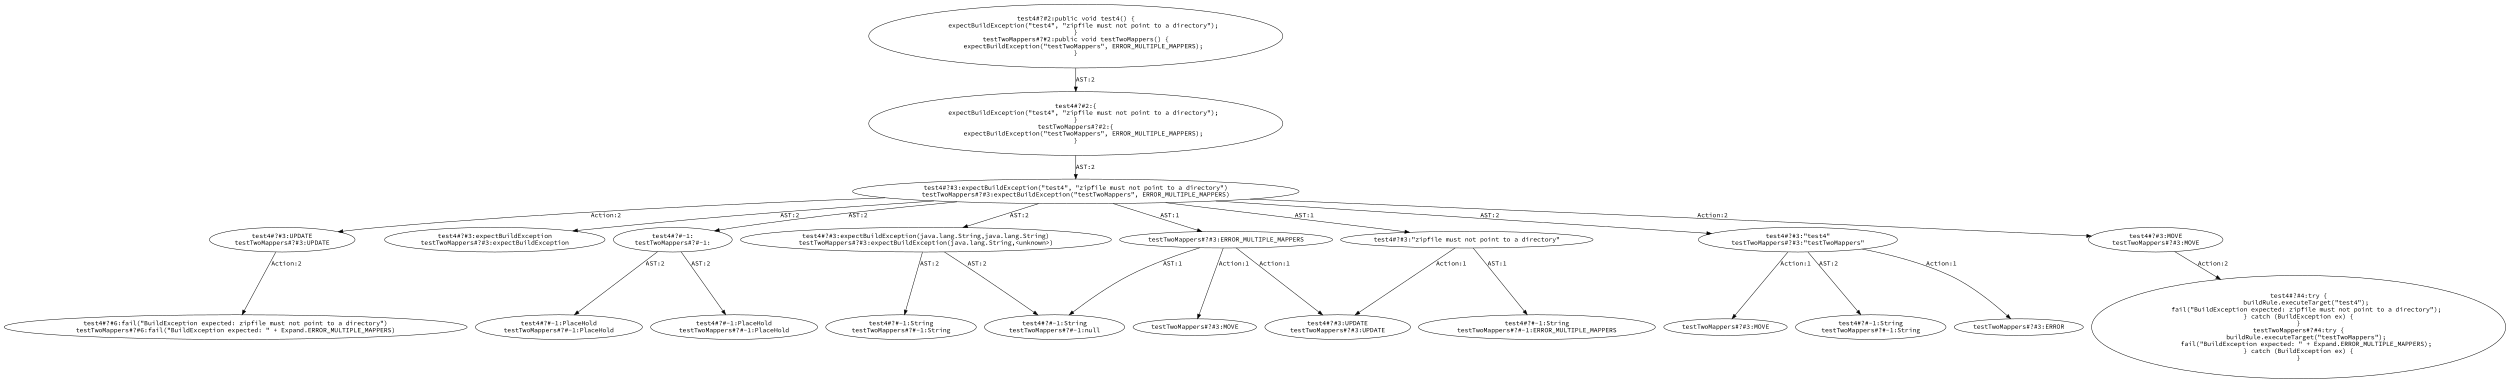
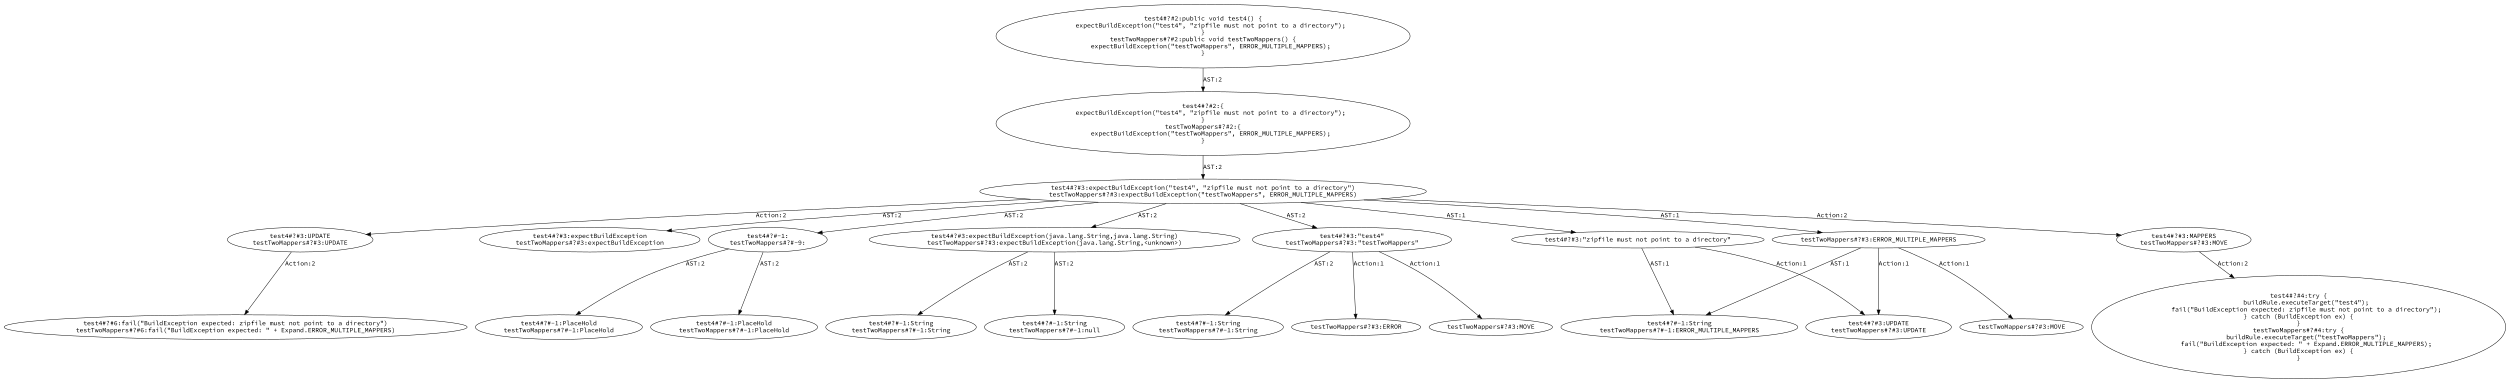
node "test4#?#-1: testTwoMappers#?#-1:": label "test4#?#-1: testTwoMappers#?#-1:" -> "test4#?#-1: testTwoMappers#?#-9:"
node "test4#?#3:MOVE testTwoMappers#?#3:MOVE": label "test4#?#3:MOVE testTwoMappers#?#3:MOVE" -> "test4#?#3:MAPPERS testTwoMappers#?#3:MOVE"
edge "testTwoMappers#?#3:ERROR_MULTIPLE_MAPPERS" -> "test4#?#-1:String testTwoMappers#?#-1:null": now "testTwoMappers#?#3:ERROR_MULTIPLE_MAPPERS" -> "test4#?#-1:String testTwoMappers#?#-1:ERROR_MULTIPLE_MAPPERS"
